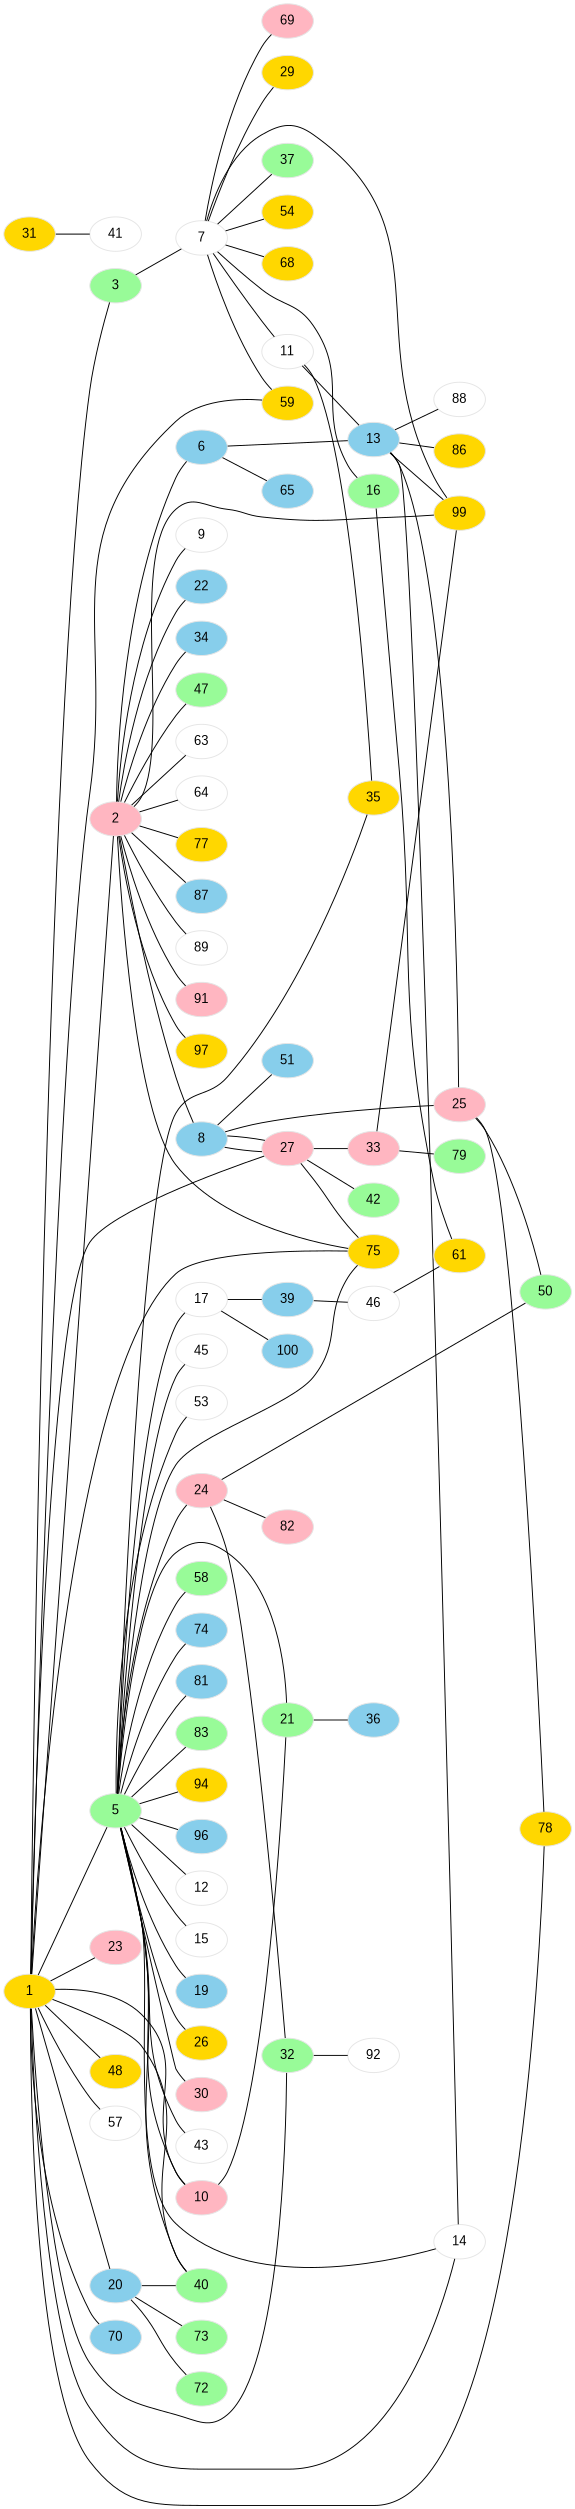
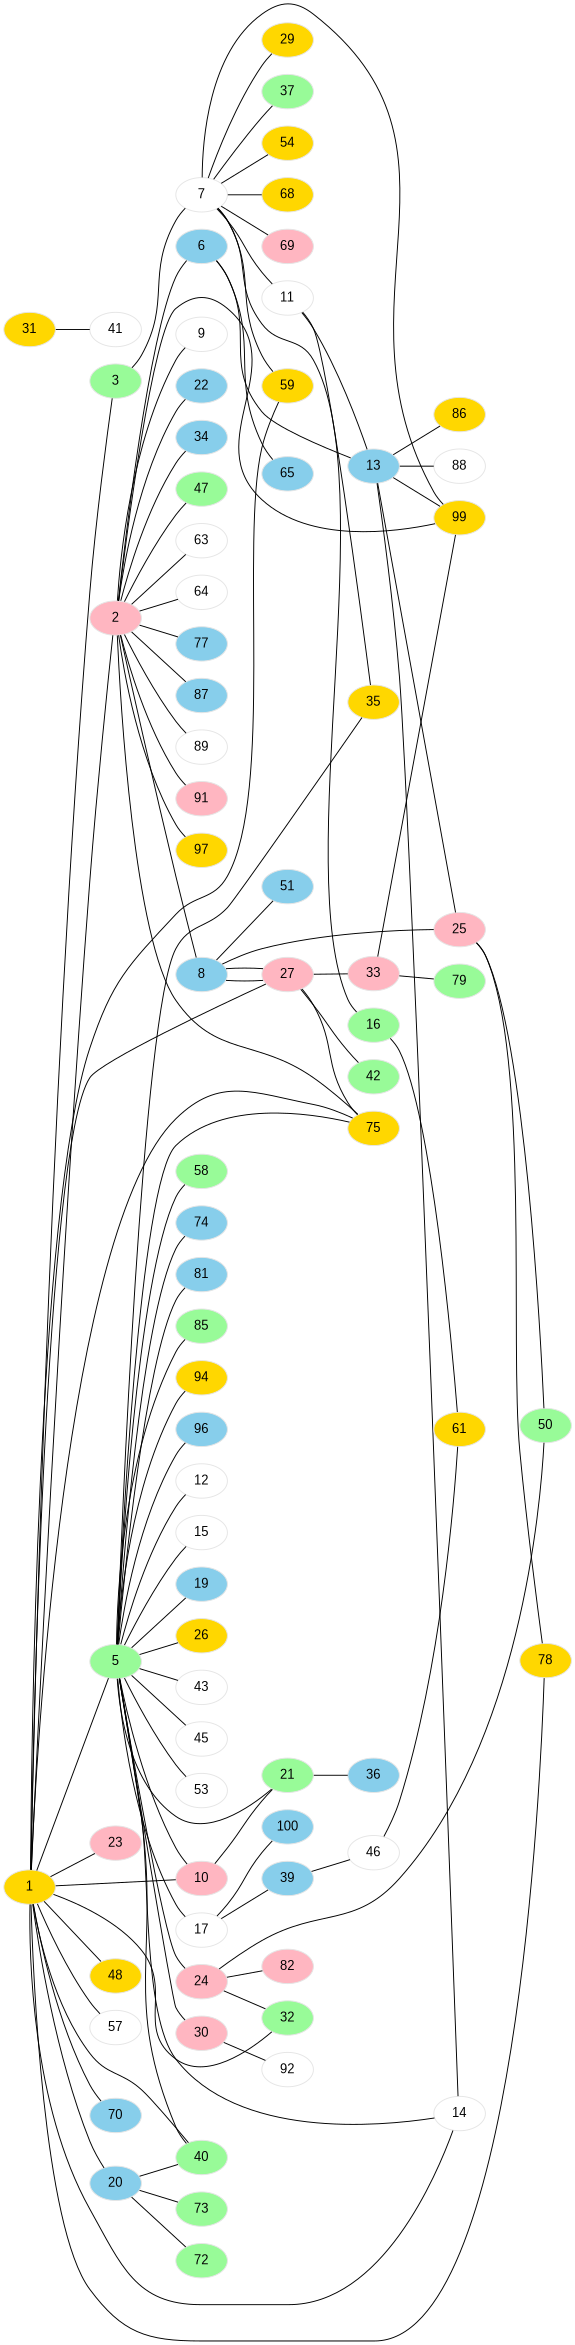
node "77": fillcolor gold -> skyblue
node "83": label "83" -> "85"
edge "32" -- "92": now "30" -- "92"
